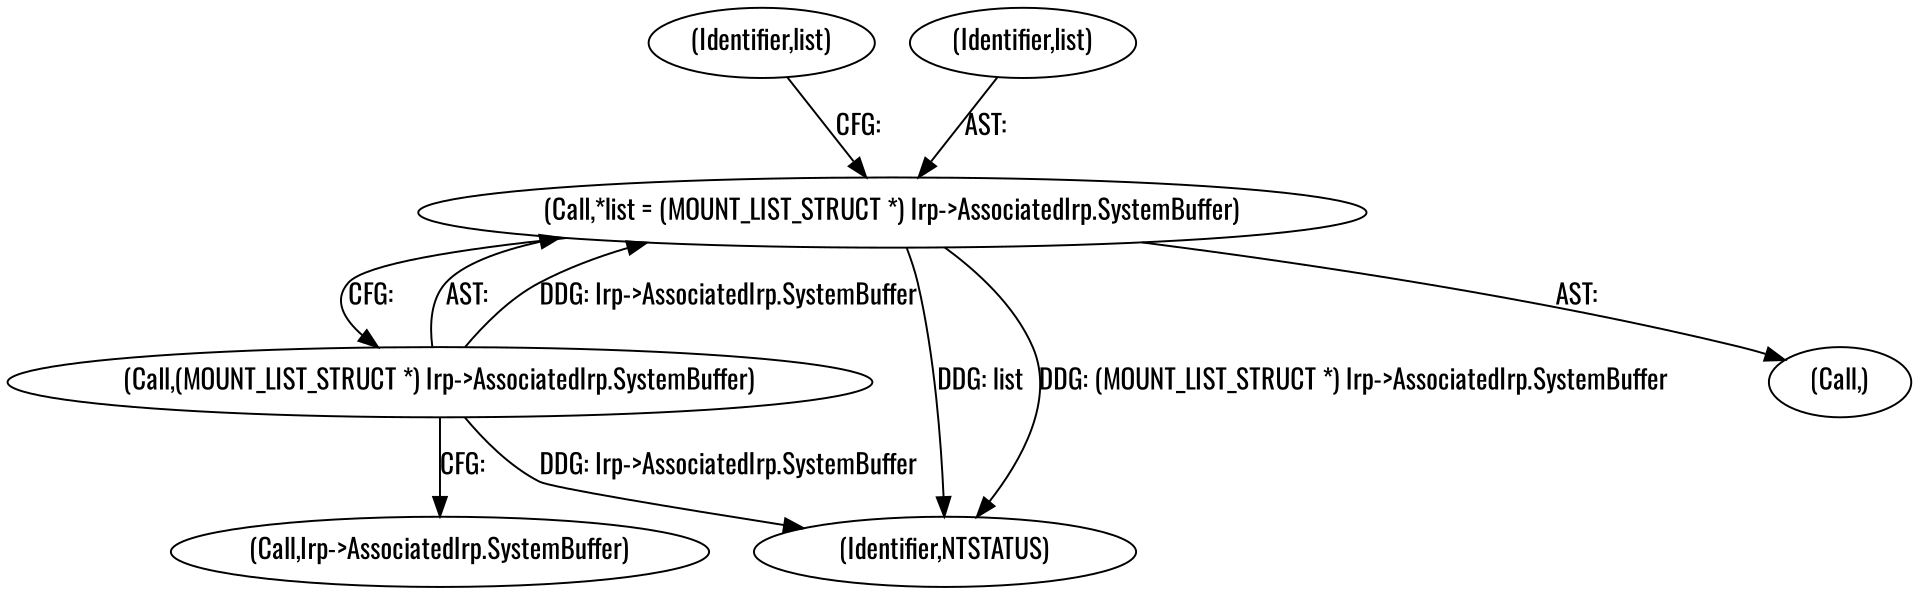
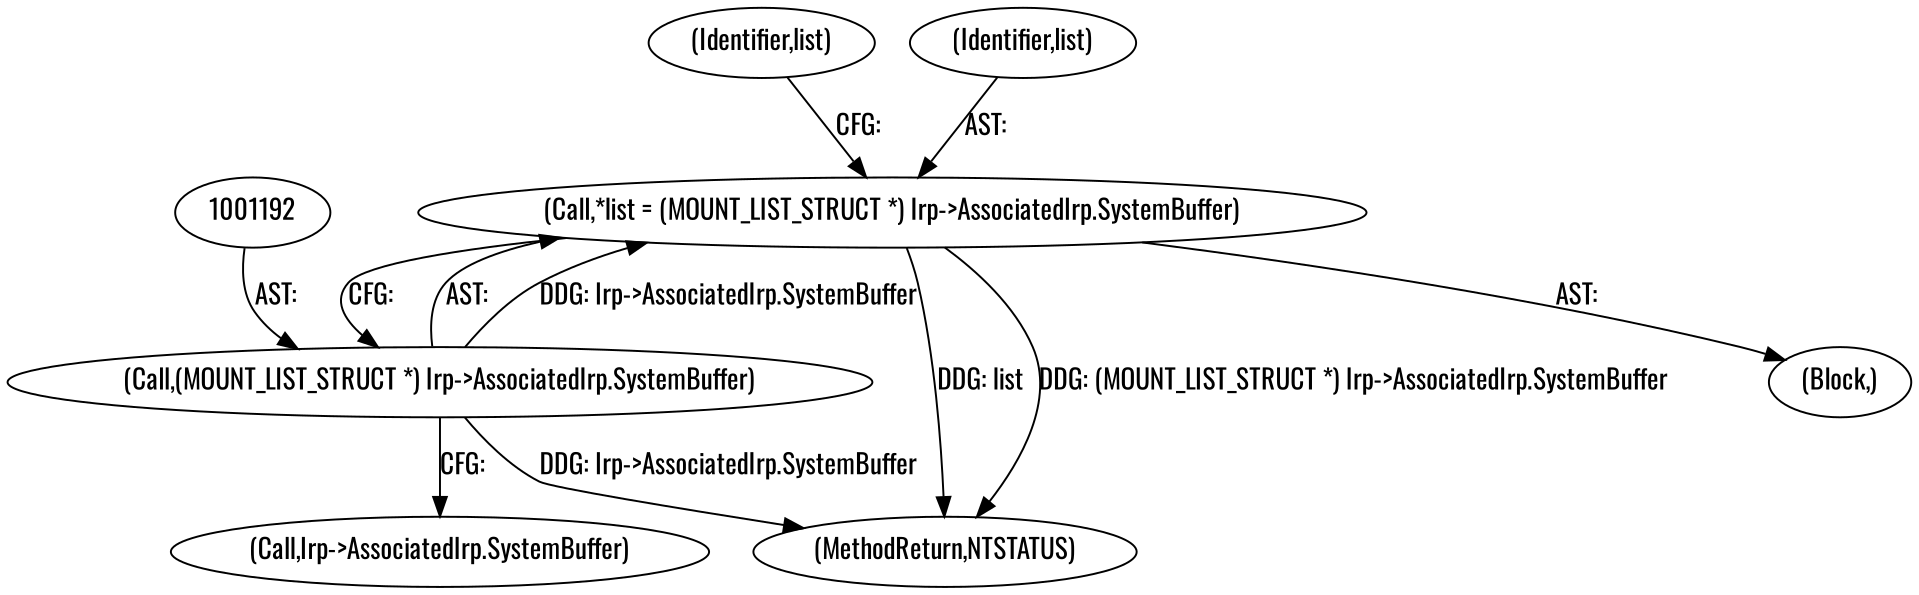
node "1001192": added
node "(Call,)": label "(Call,)" -> "(Block,)"
node "(Identifier,NTSTATUS)": label "(Identifier,NTSTATUS)" -> "(MethodReturn,NTSTATUS)"
